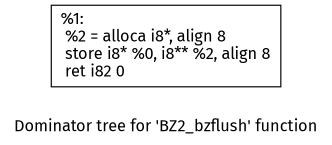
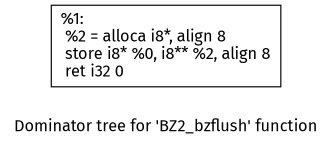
node "%1:": text "ret i82 0" -> "ret i32 0"
